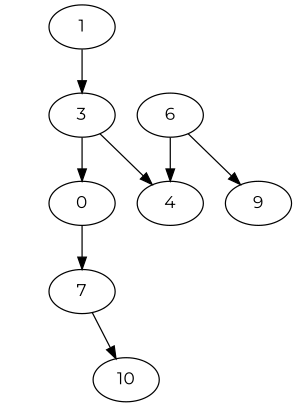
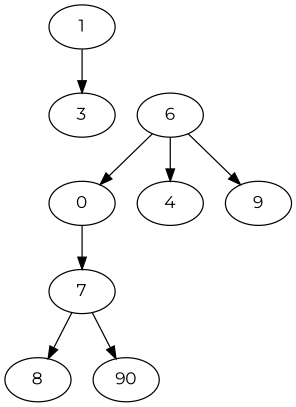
edge "3" -> "0": now "6" -> "0"
edge "3" -> "4": removed
node "8": added
node "10": label "10" -> "90"
